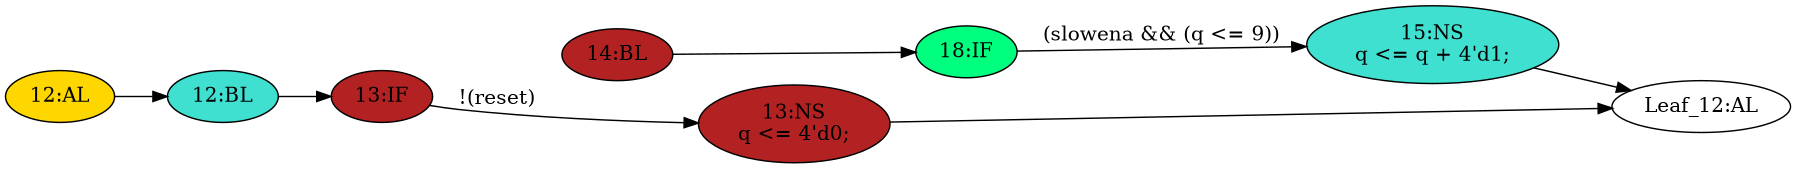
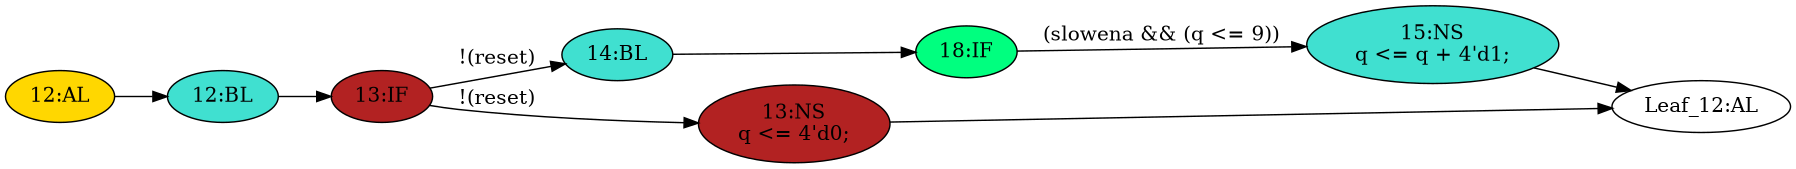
node "14:BL": fillcolor firebrick -> turquoise
edge "13:IF" -> "14:BL": added, label "!(reset)"
